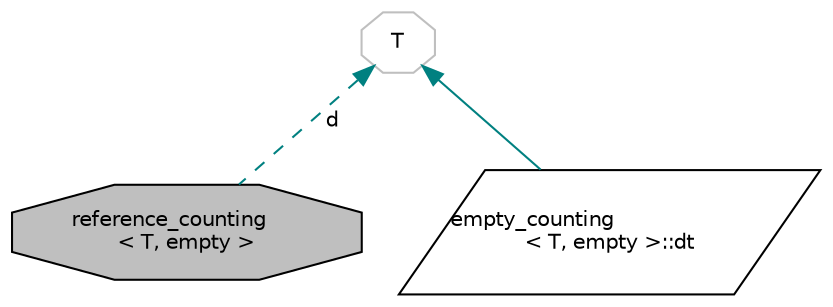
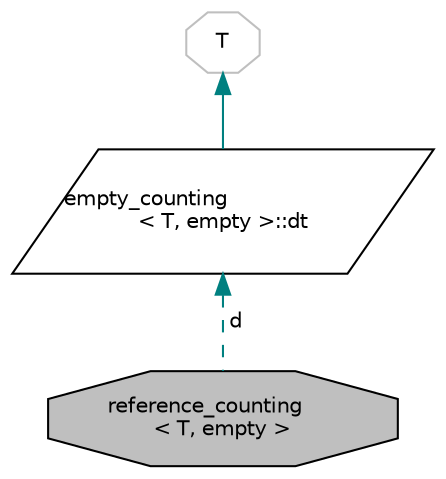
edge "reference_counting < T, empty >" -> "T": now "reference_counting < T, empty >" -> "empty_counting < T, empty >::dt"
